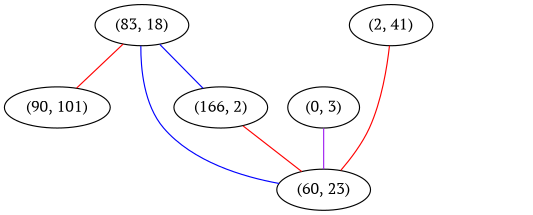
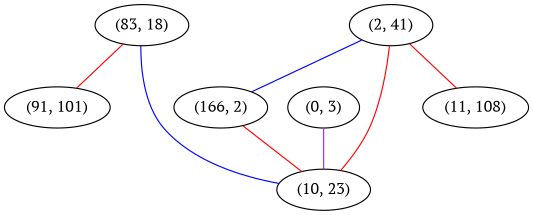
edge "(83, 18)" -- "(166, 2)": now "(2, 41)" -- "(166, 2)"
node "(90, 101)": label "(90, 101)" -> "(91, 101)"
node "(11, 108)": added
node "(60, 23)": label "(60, 23)" -> "(10, 23)"
